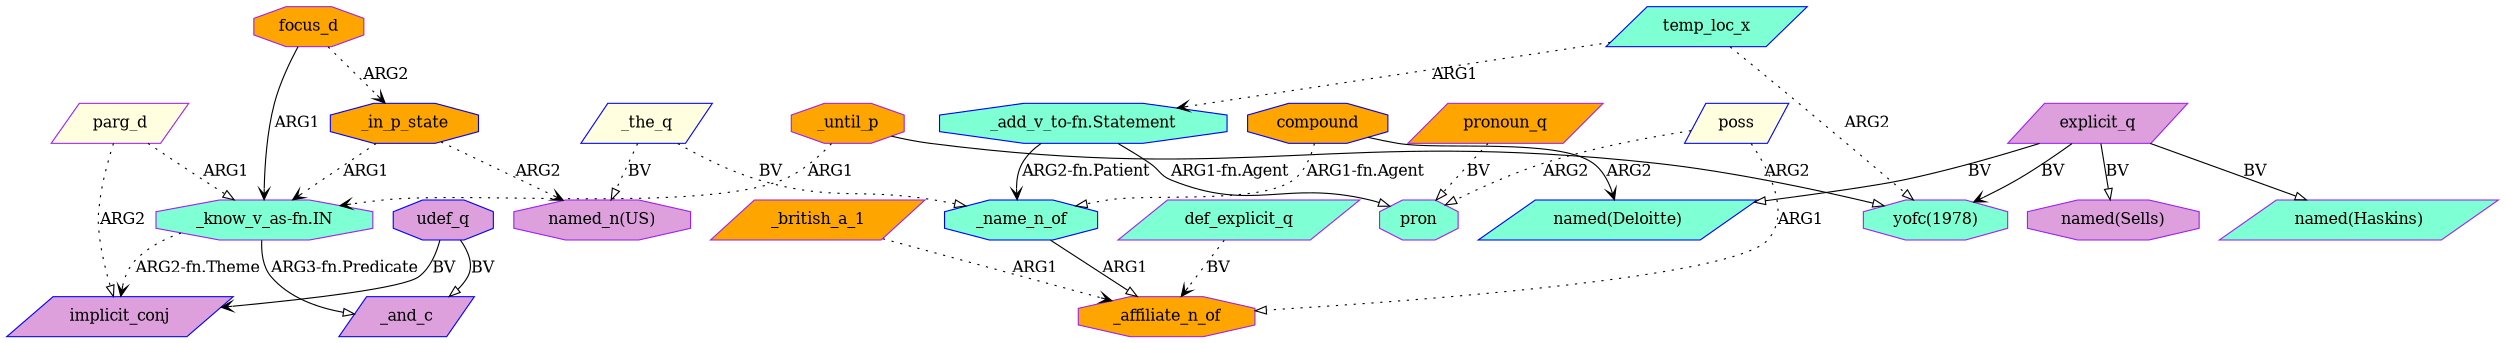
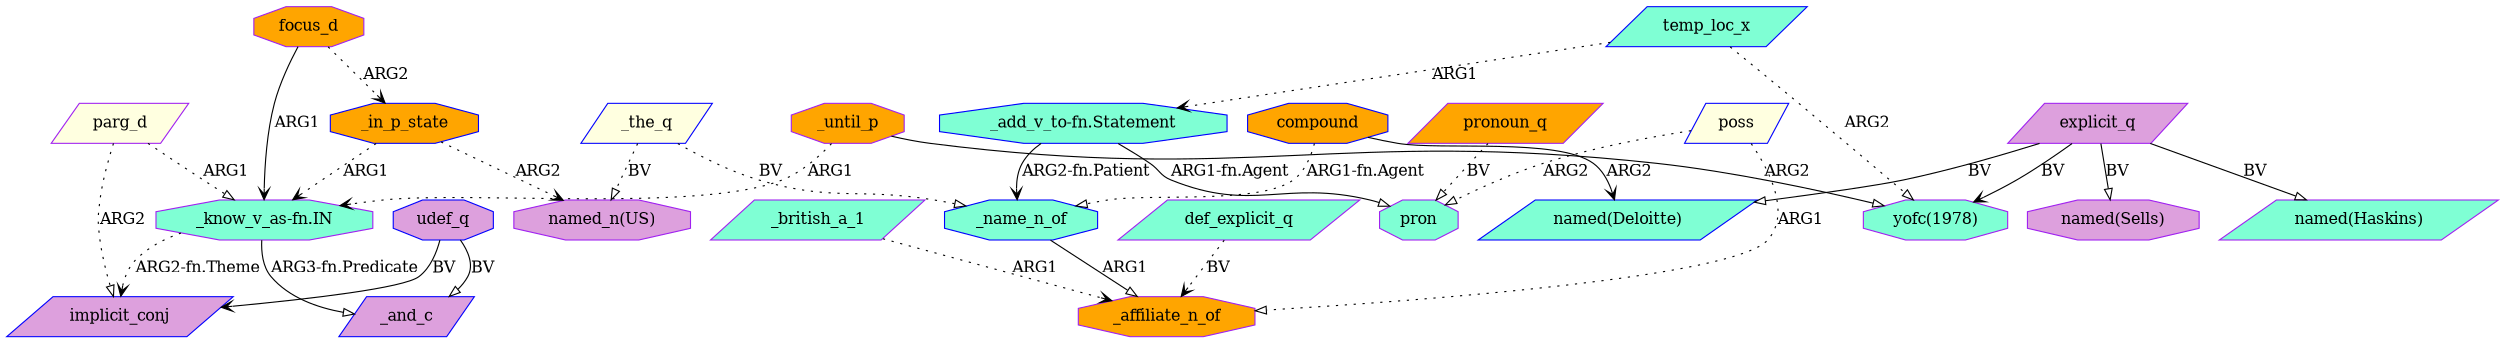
node "_british_a_1": fillcolor orange -> aquamarine
